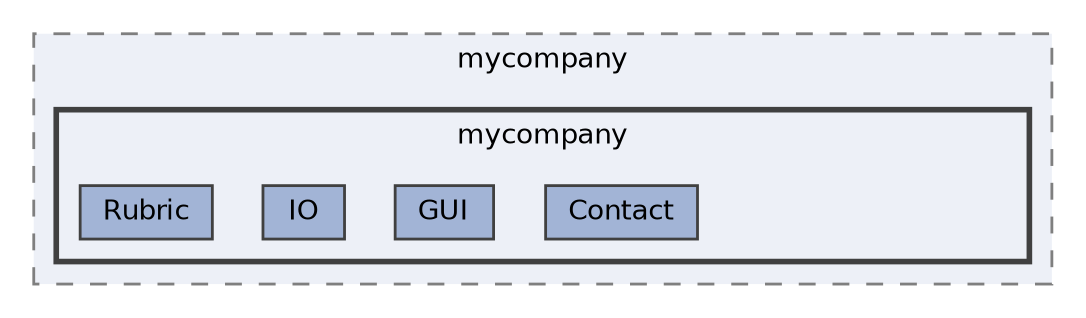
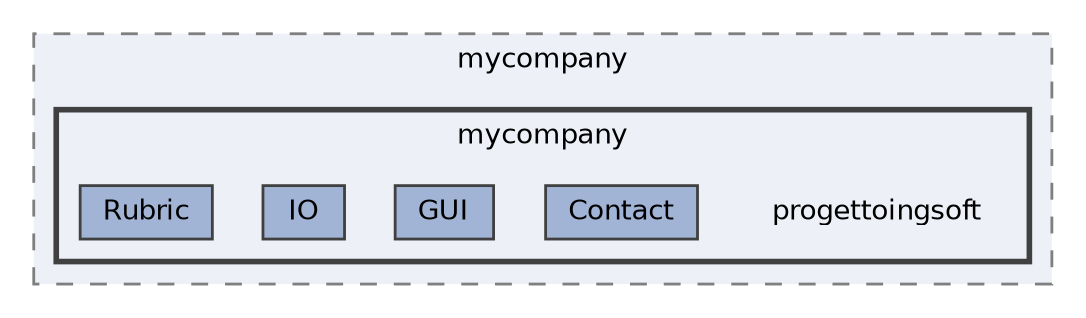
node "progettoingsoft": added
